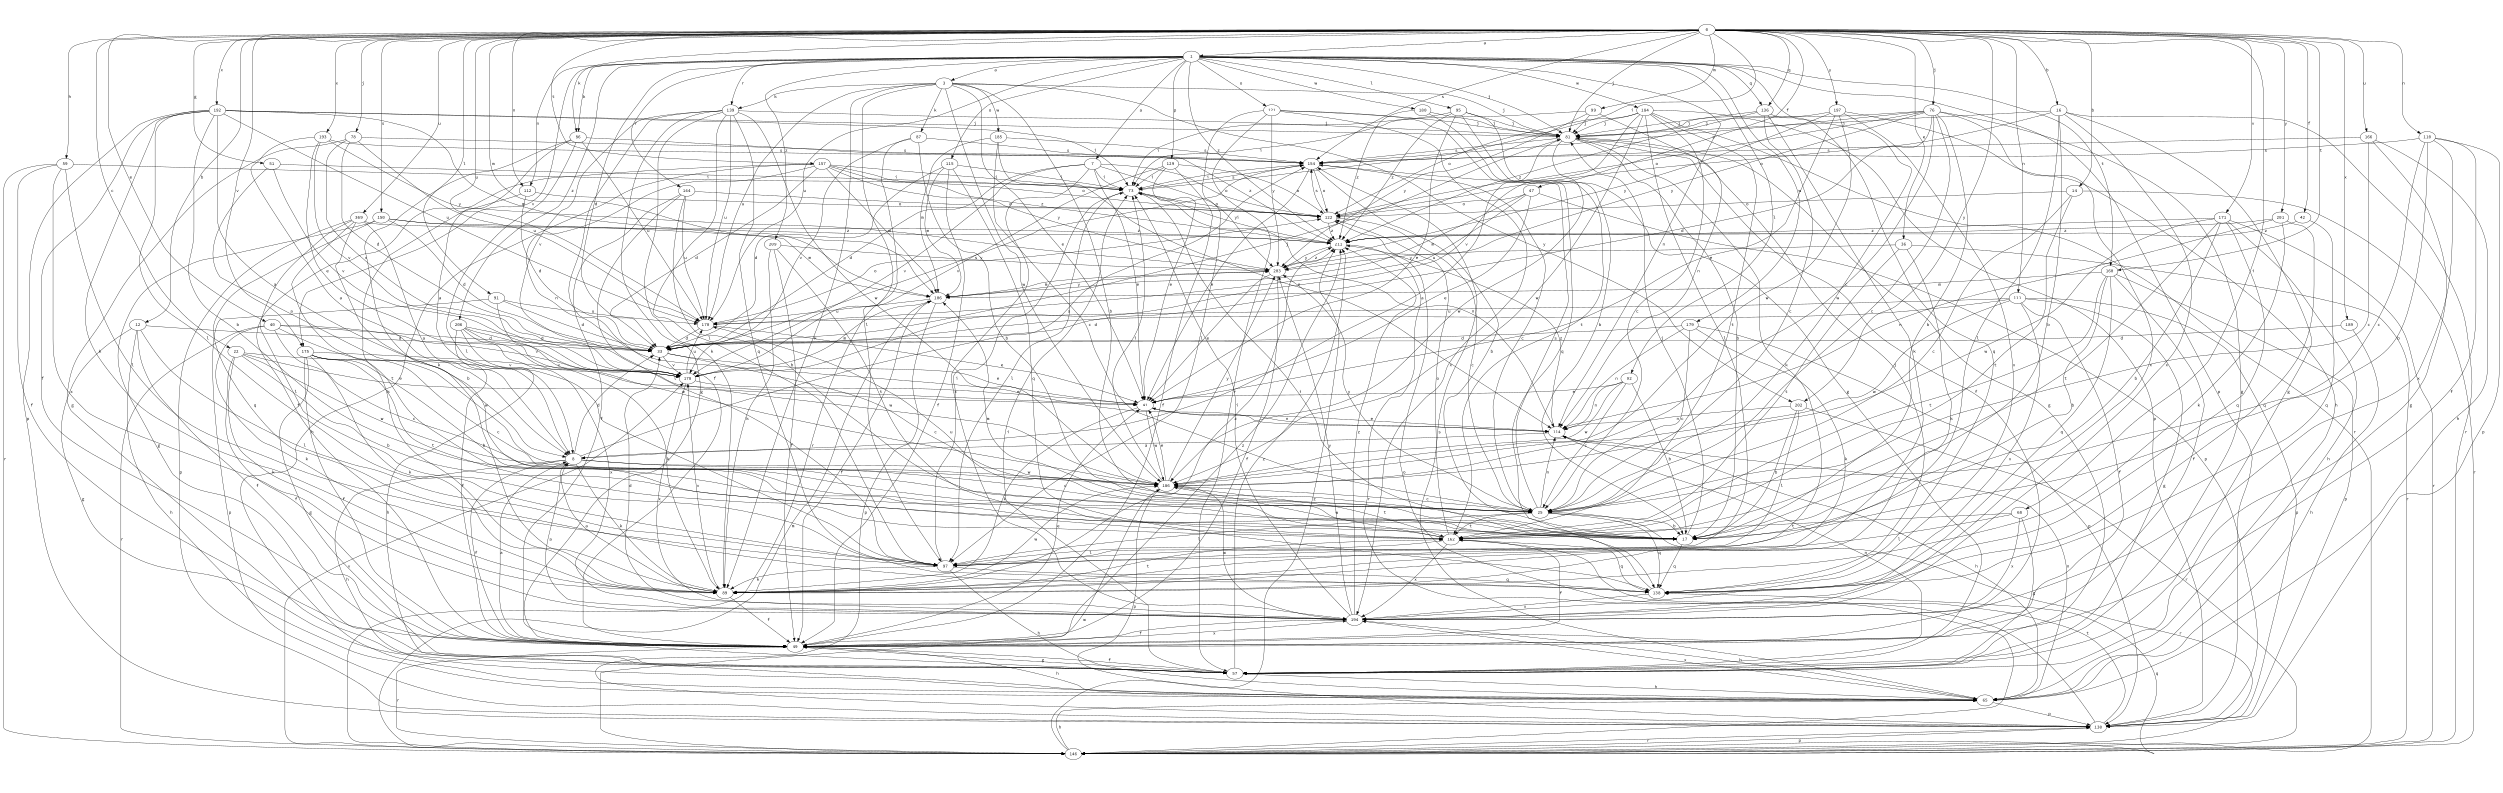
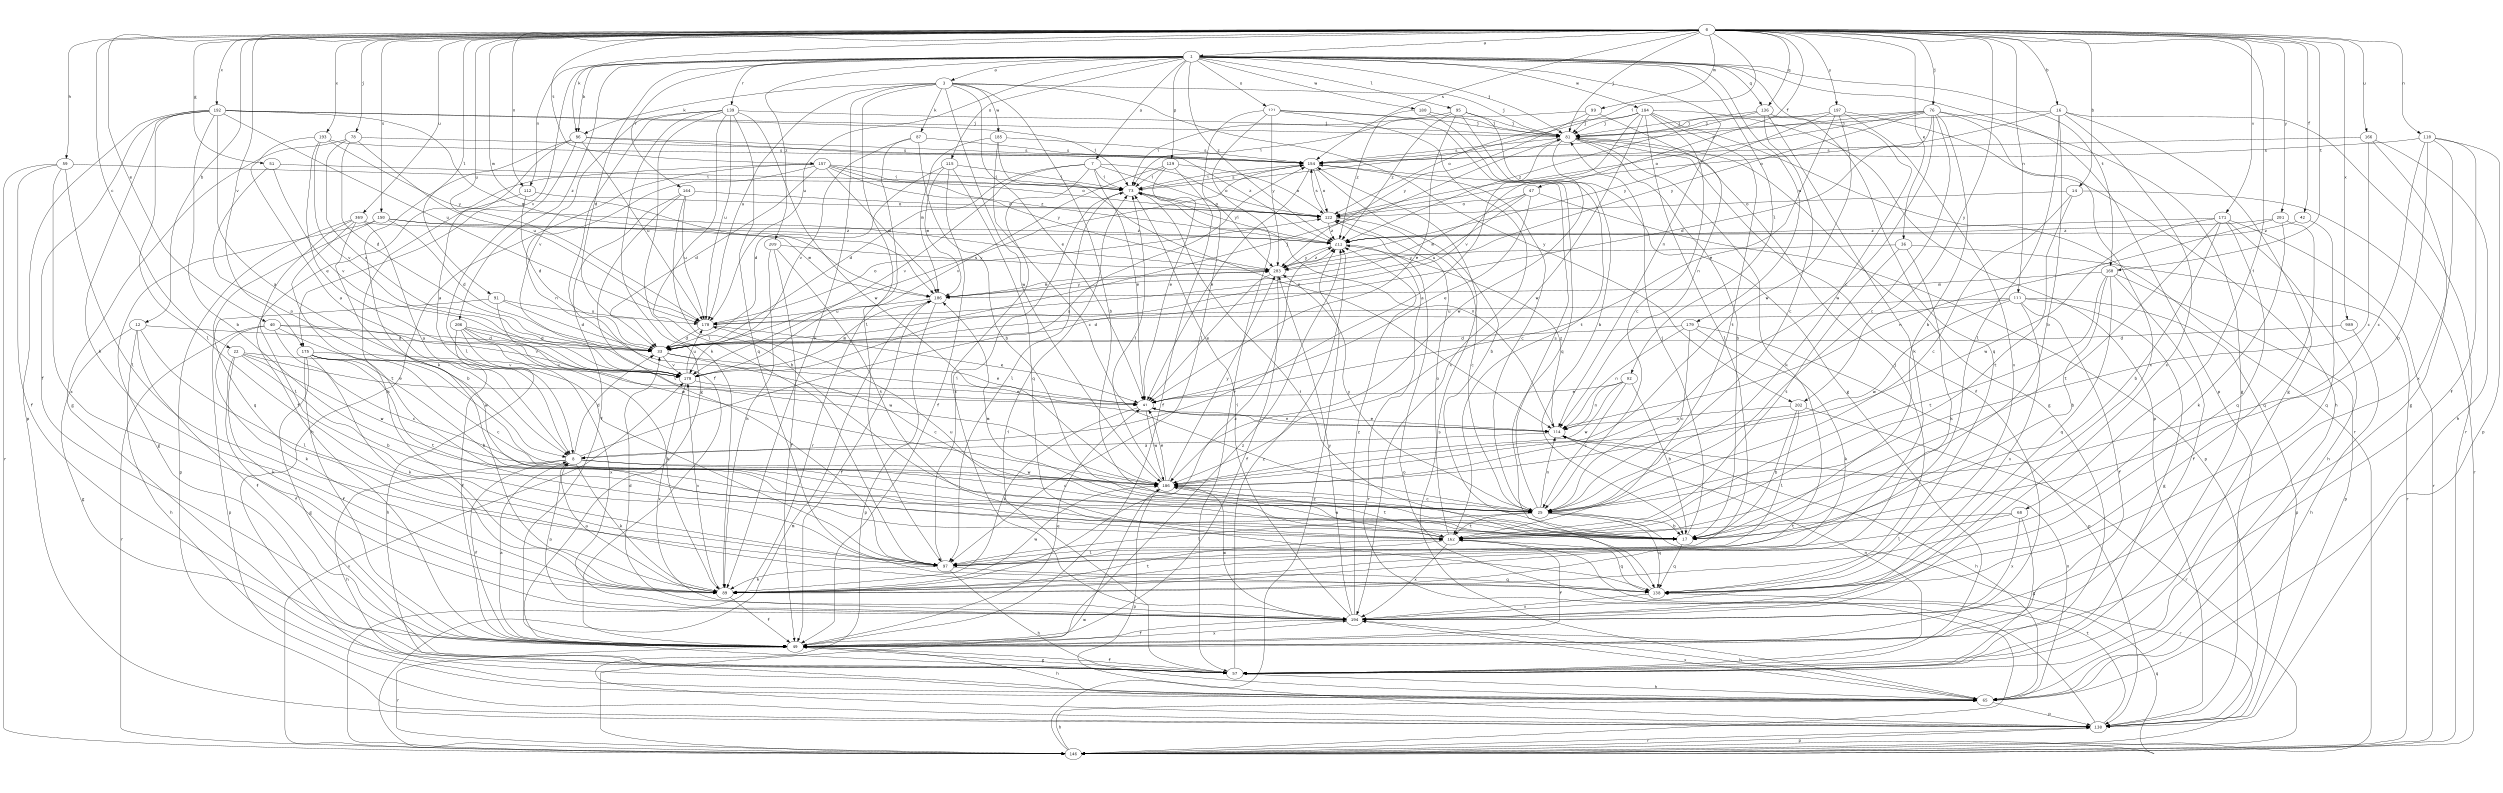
edge "3" -> "139": now "3" -> "86"
edge "86" -> "154": added, label "s"
node "189": label "189" -> "989"
